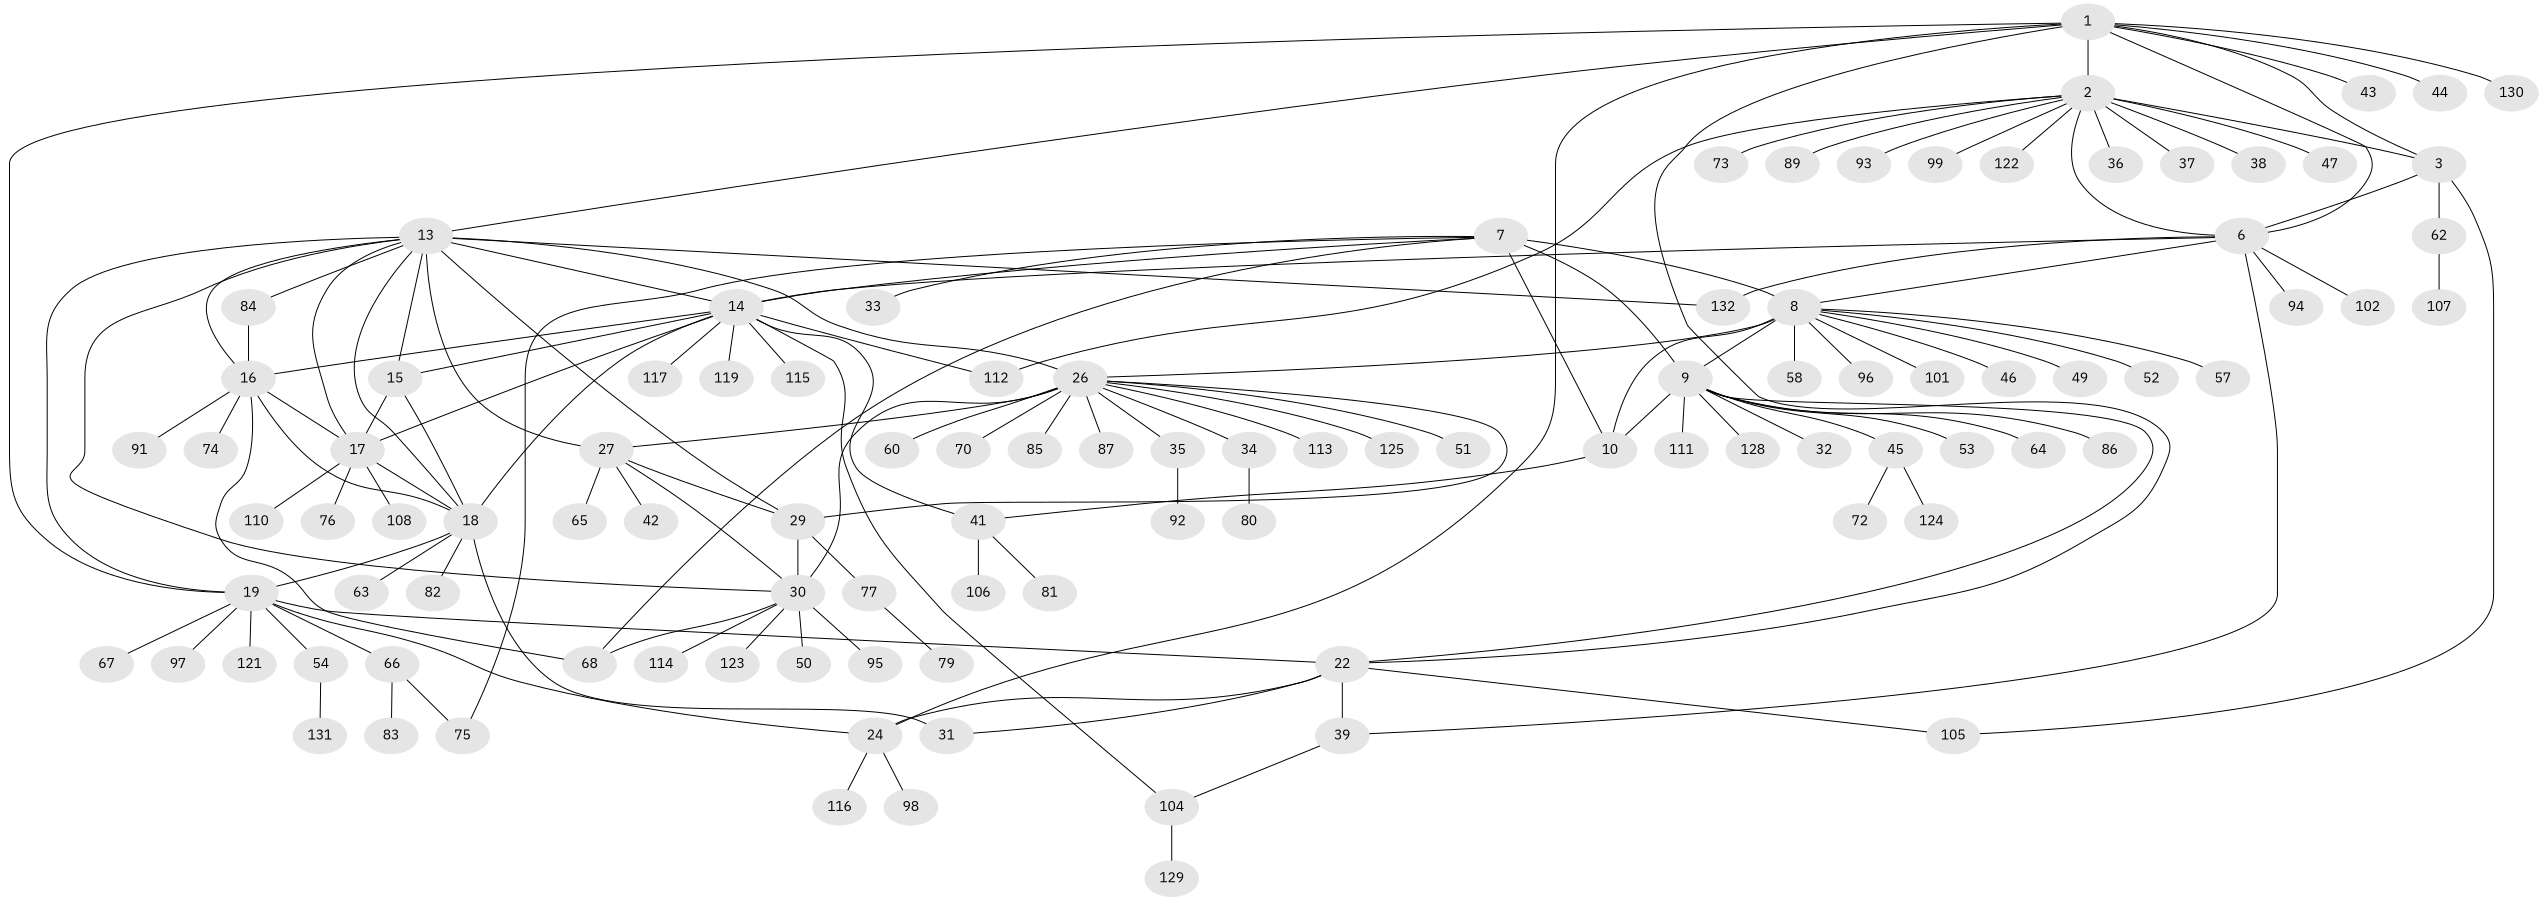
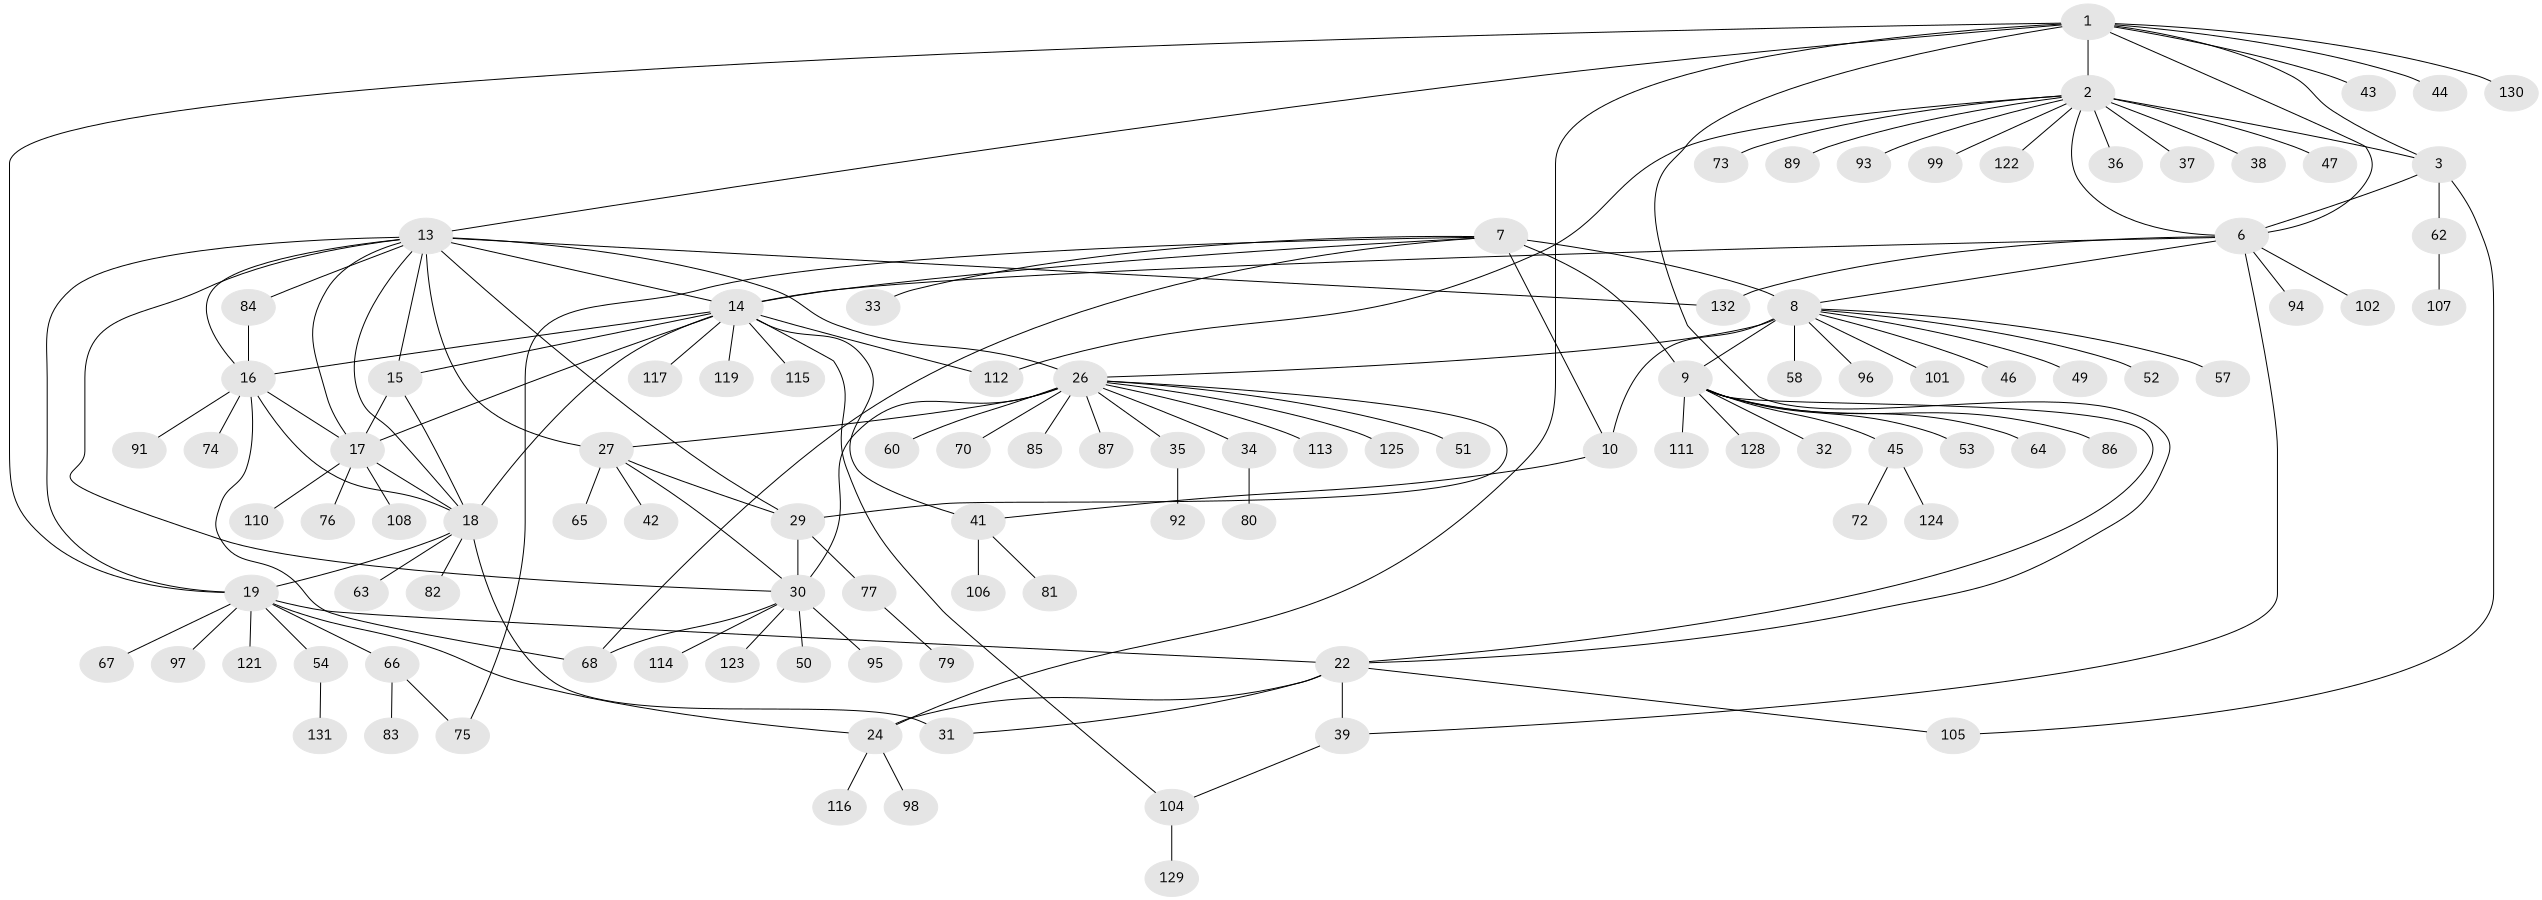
edge "9" -- "10": removed
